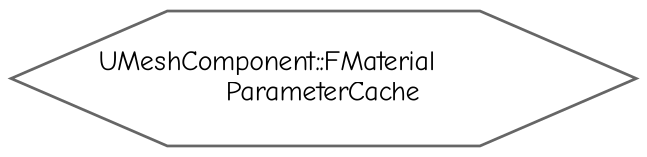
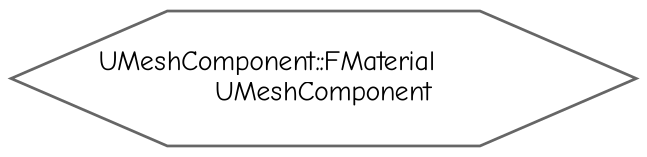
node "UMeshComponent::FMaterial ParameterCache": label "UMeshComponent::FMaterial ParameterCache" -> "UMeshComponent::FMaterial UMeshComponent"
